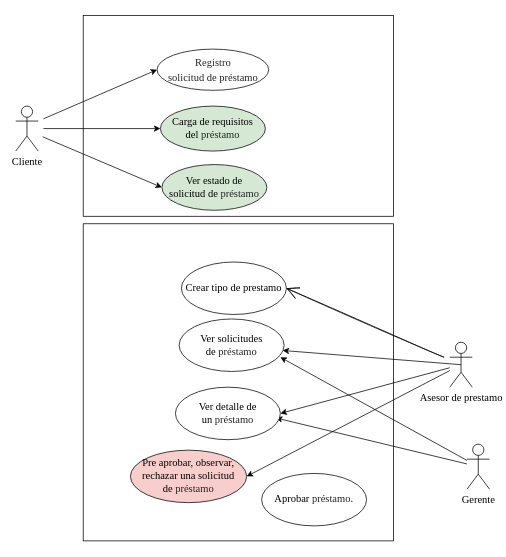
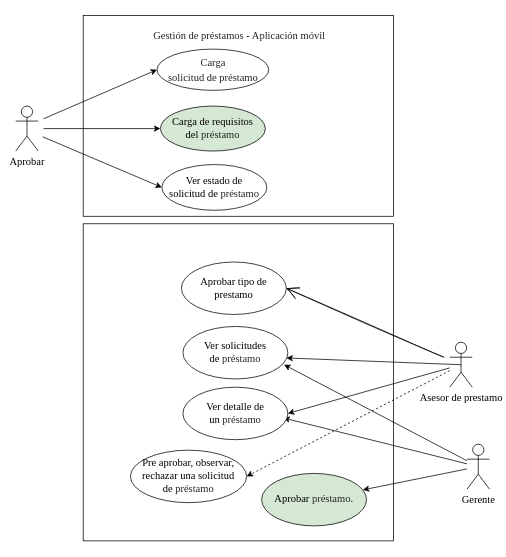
node "Gestión de préstamos - Aplicación móvil": added
node "Registro solicitud de préstamo": label "Registro solicitud de préstamo" -> "Carga solicitud de préstamo"
node "Cliente": label "Cliente" -> "Aprobar"
node "Ver estado de solicitud de préstamo": fillcolor #d5e8d4 -> #ffffff
node "Crear tipo de prestamo": label "Crear tipo de prestamo" -> "Aprobar tipo de prestamo"
node "Ver solicitudes de préstamo": moved (231, 345) -> (235, 353)
node "Ver detalle de un préstamo": moved (228, 414) -> (235, 414)
edge "Asesor de prestamo" -> "Pre aprobar, observar, rechazar una solicitud de préstamo": style solid -> dashed
node "Pre aprobar, observar, rechazar una solicitud de préstamo": fillcolor #f8cecc -> #ffffff
edge "Gerente" -> "Aprobar préstamo.": added
node "Aprobar préstamo.": fillcolor #ffffff -> #d5e8d4
